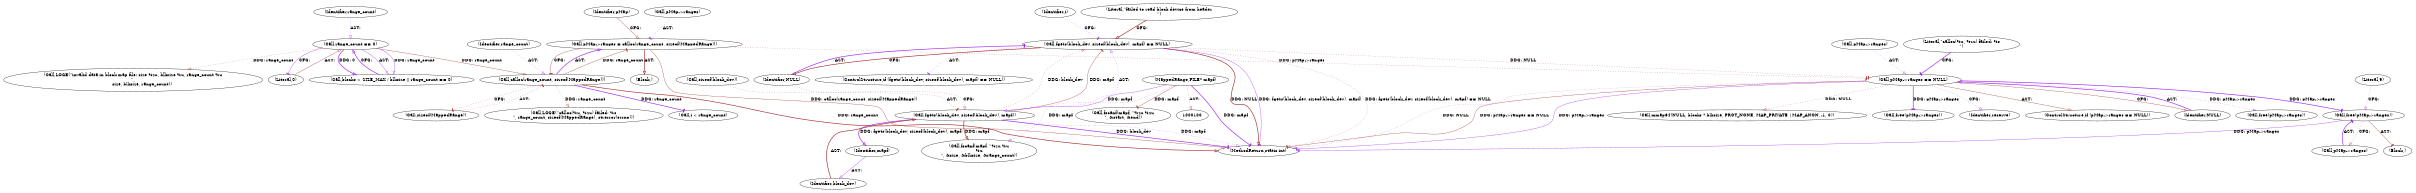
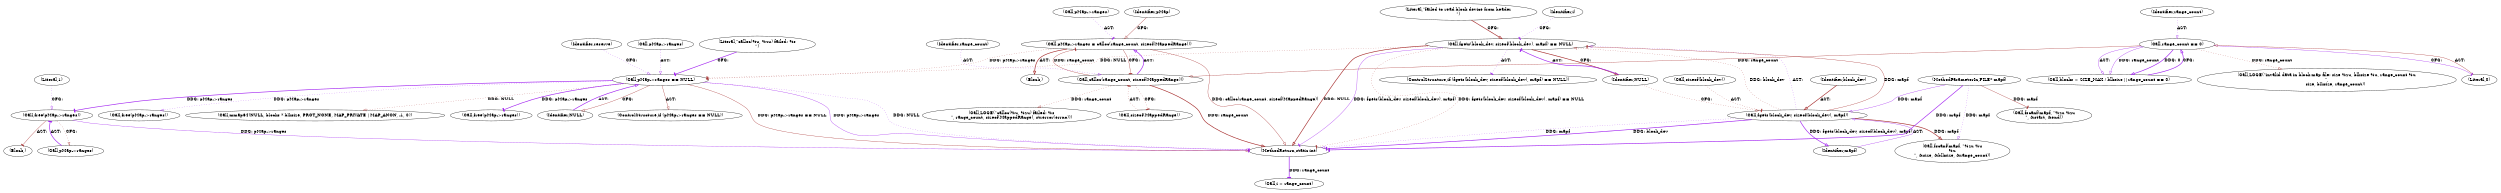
node "(MappedRange,FILE* mapf)": label "(MappedRange,FILE* mapf)" -> "(MethodParameterIn,FILE* mapf)"
node "(Literal,9)": label "(Literal,9)" -> "(Literal,1)"
edge "(Call,pMap->ranges == NULL)" -> "(Identifier,reserve)": reversed
edge "(Call,calloc(range_count, sizeof(MappedRange)))" -> "(Call,i < range_count)": now "(MethodReturn,static int)" -> "(Call,i < range_count)"
node "1000100": removed
edge "(Identifier,mapf)" -> "(Identifier,block_dev)": now "(Identifier,mapf)" -> "(Call,fgets(block_dev, sizeof(block_dev), mapf))"
